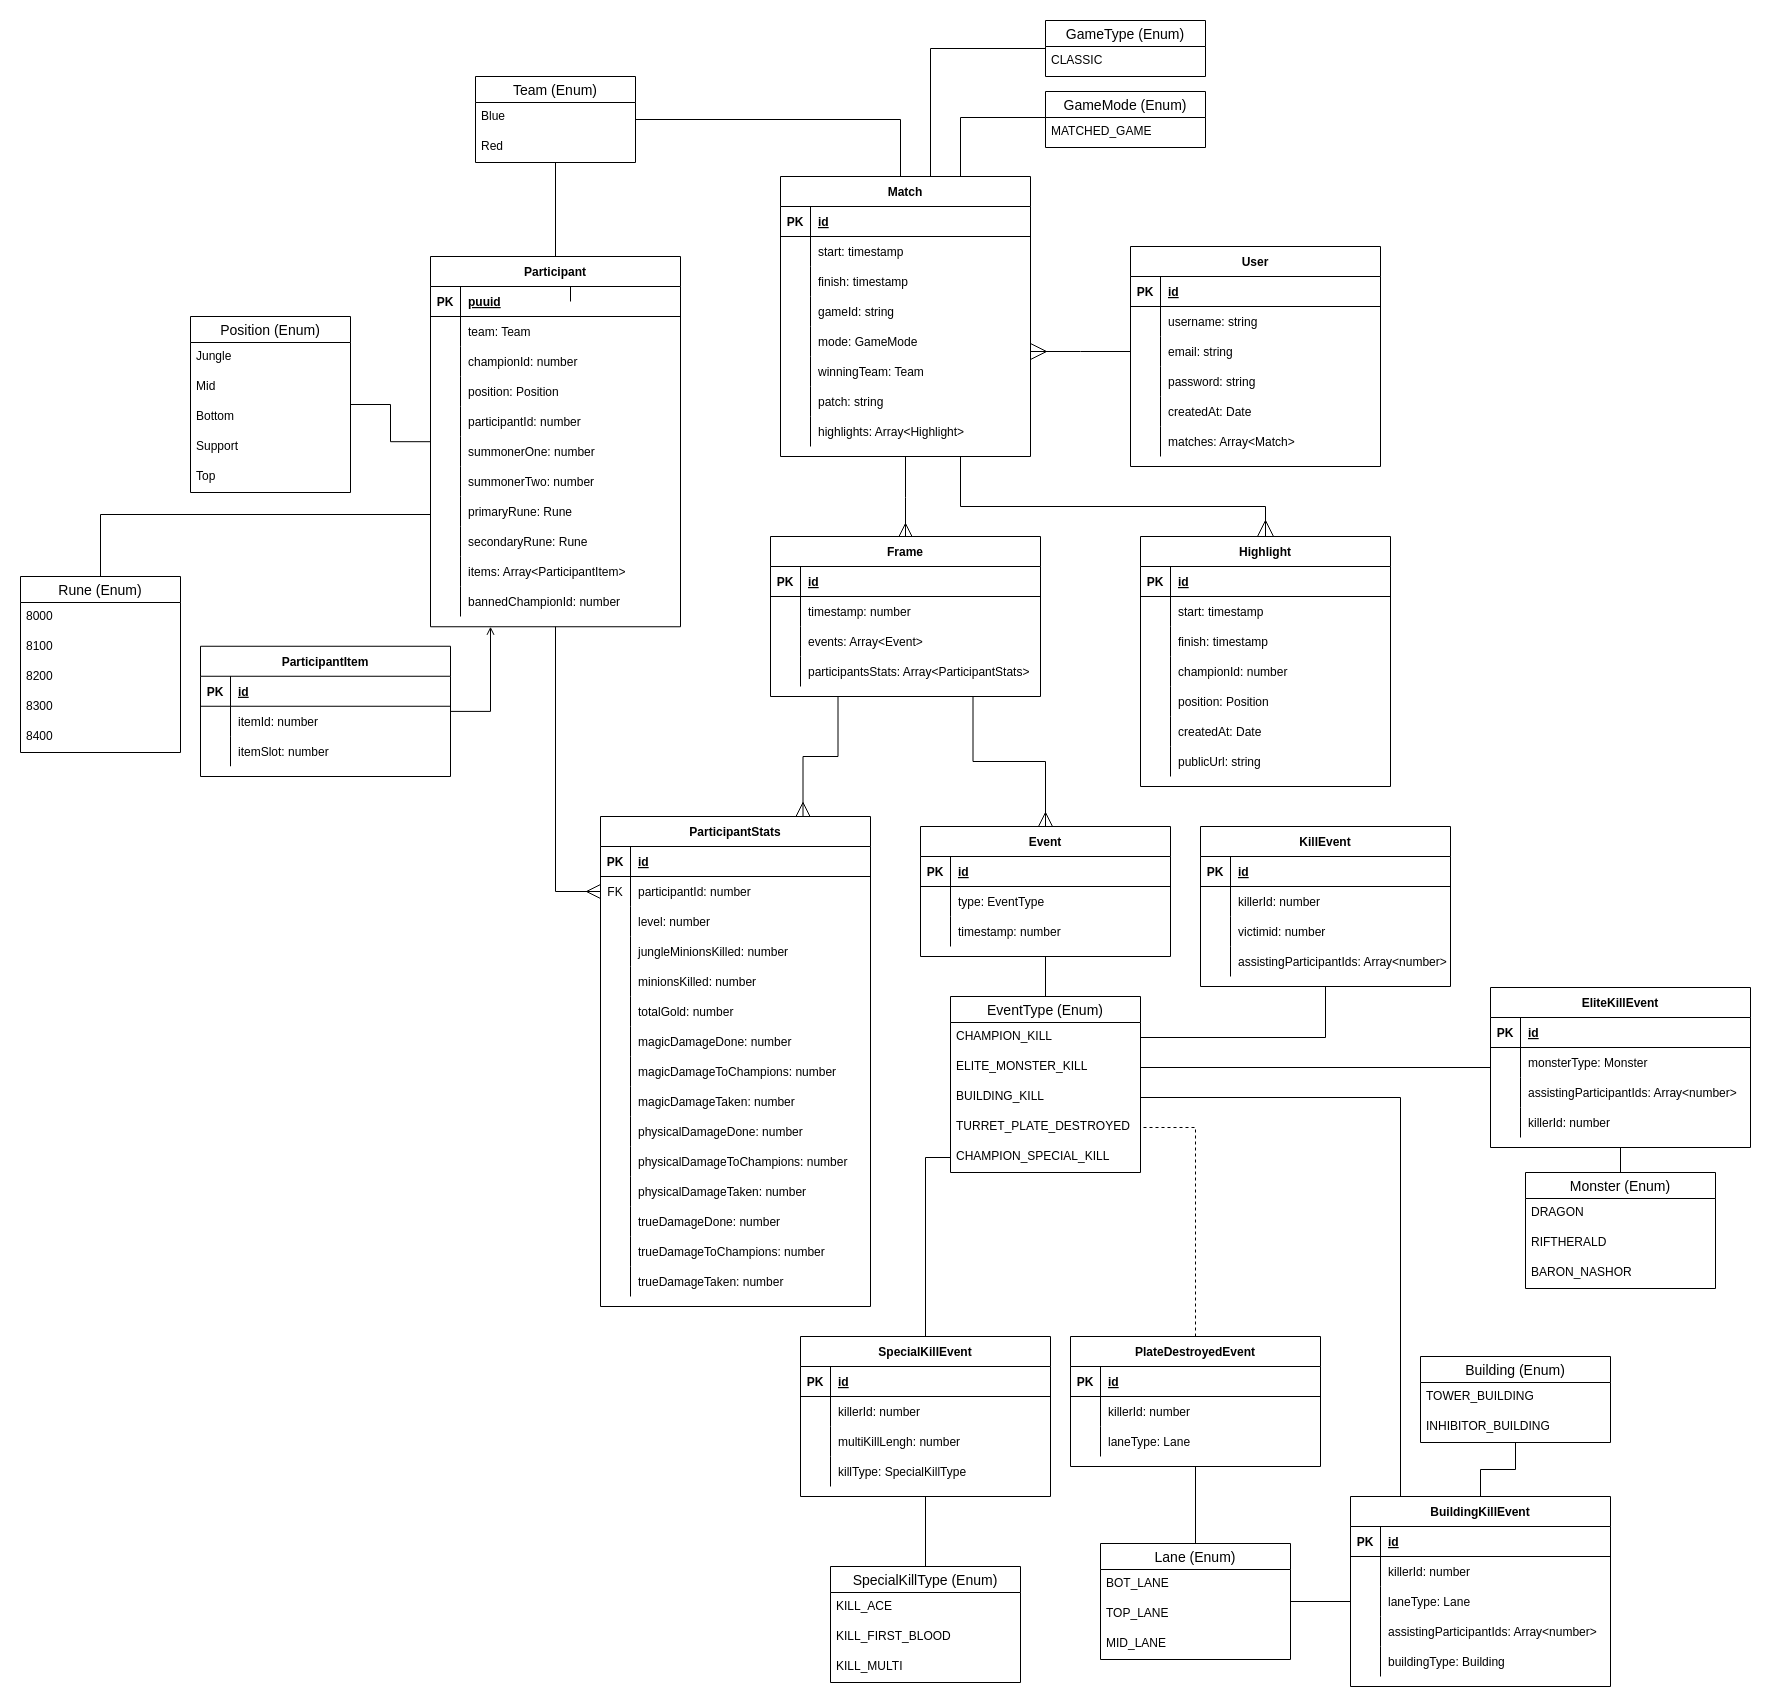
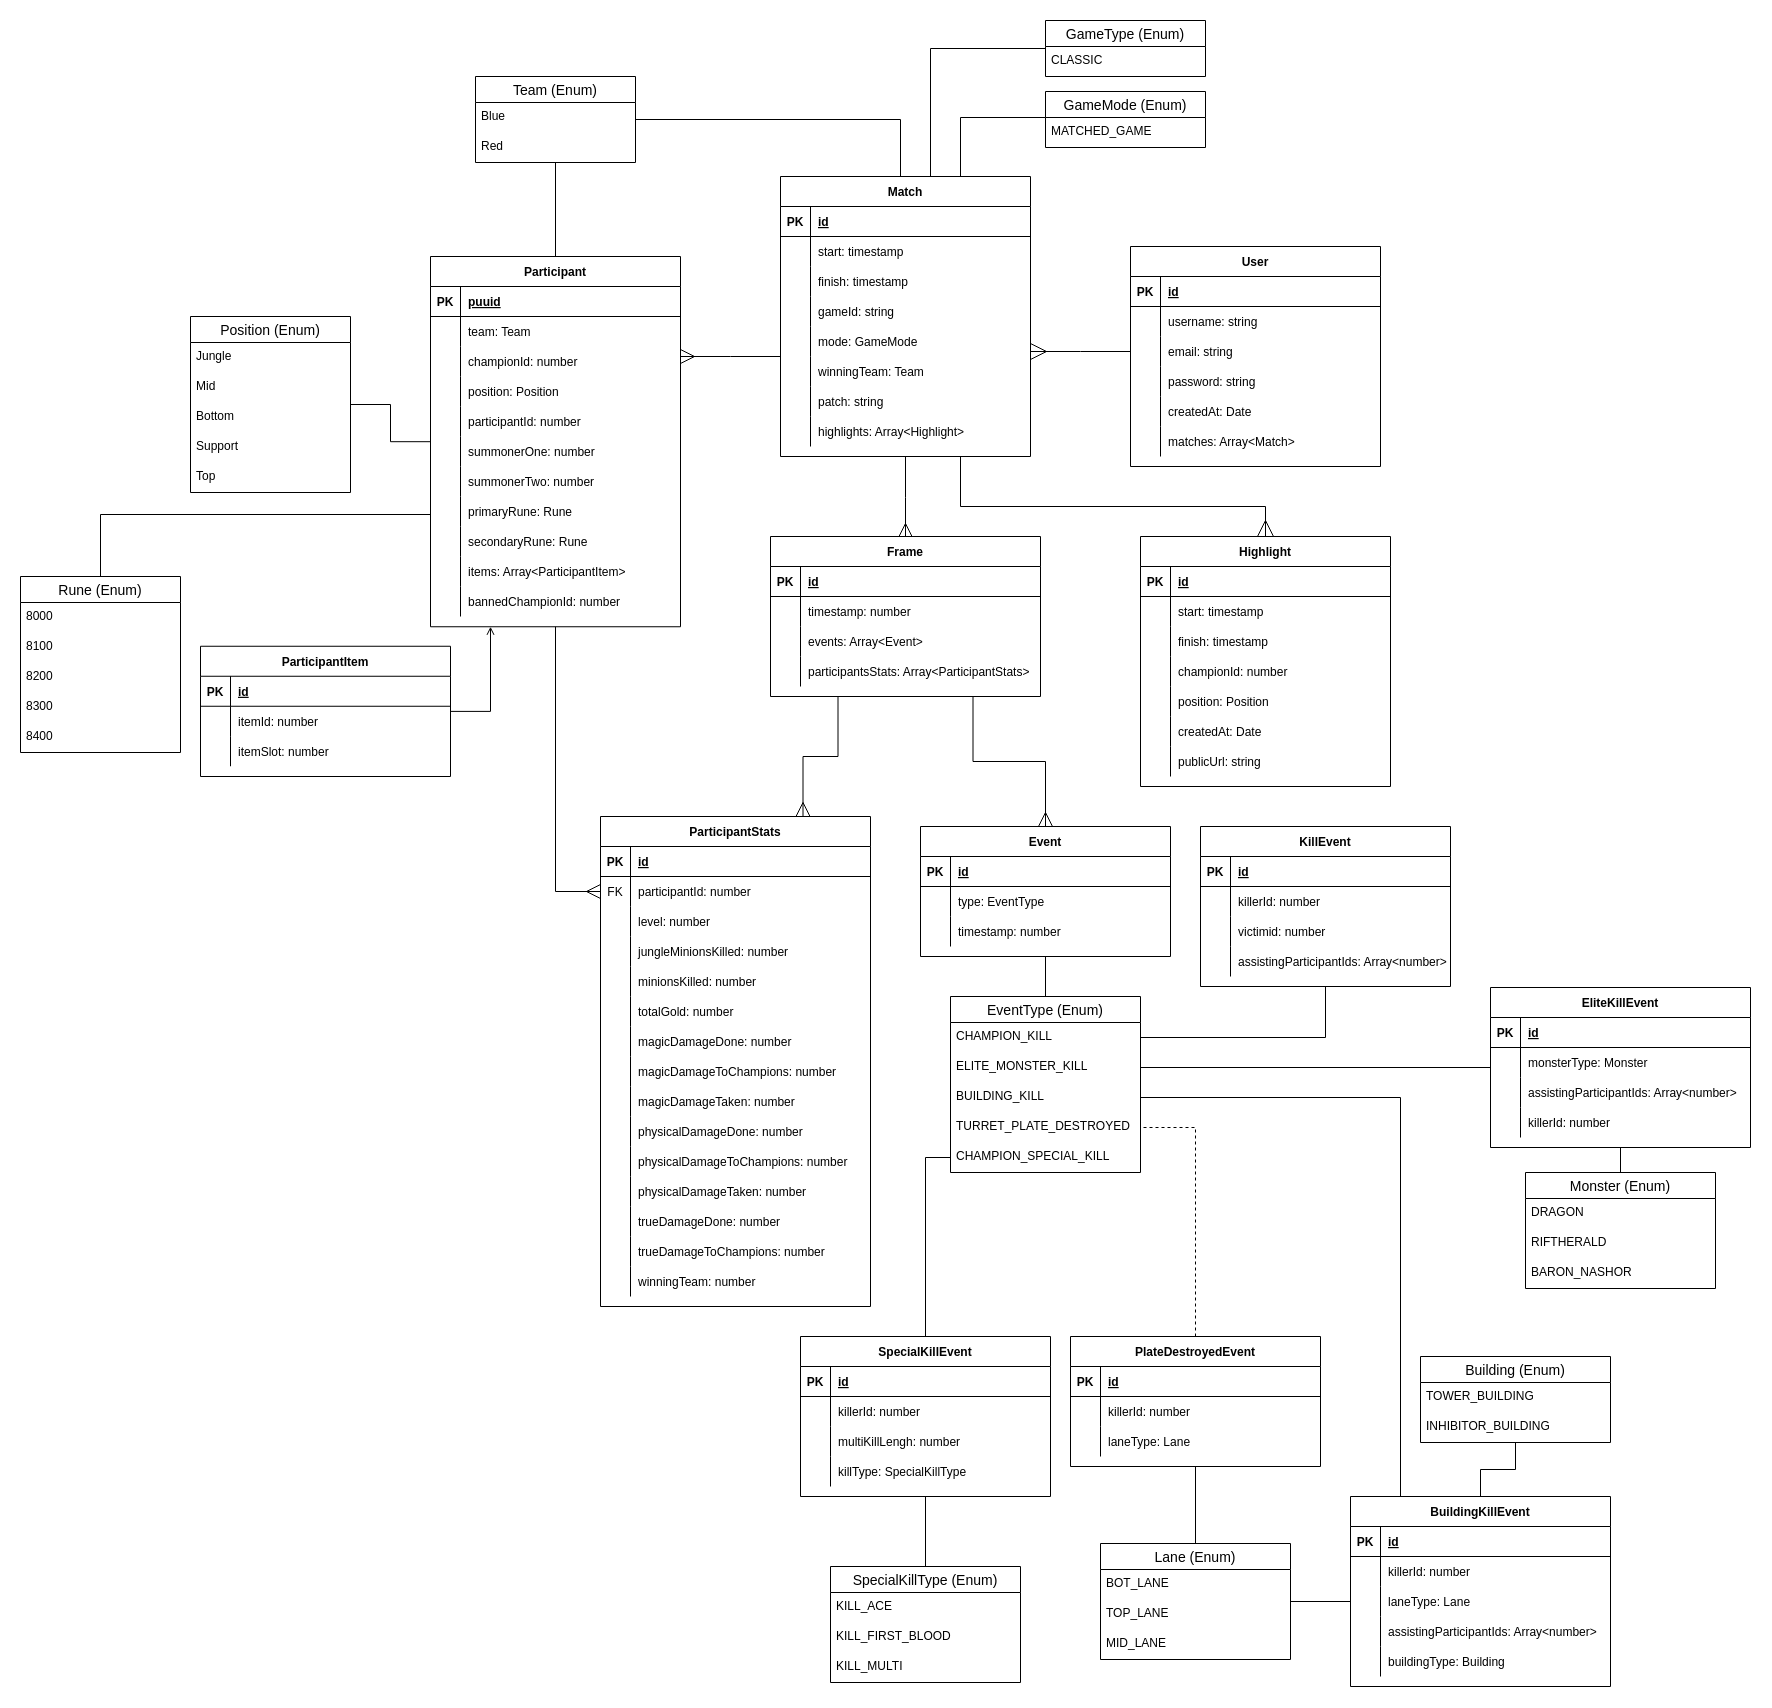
edge "puuid" -> "Participant": now "Match" -> "Participant"
node "trueDamageTaken: number": label "trueDamageTaken: number" -> "winningTeam: number"
